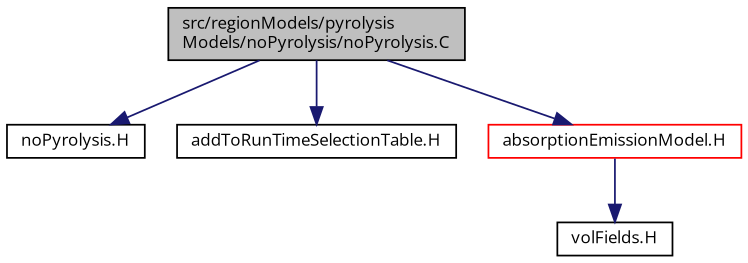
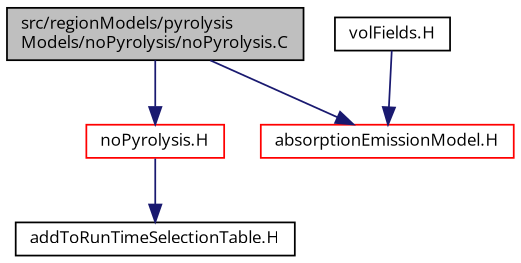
edge "src/regionModels/pyrolysis Models/noPyrolysis/noPyrolysis.C" -> "addToRunTimeSelectionTable.H": now "noPyrolysis.H" -> "addToRunTimeSelectionTable.H"
node "noPyrolysis.H": color black -> red
edge "absorptionEmissionModel.H" -> "volFields.H": reversed
